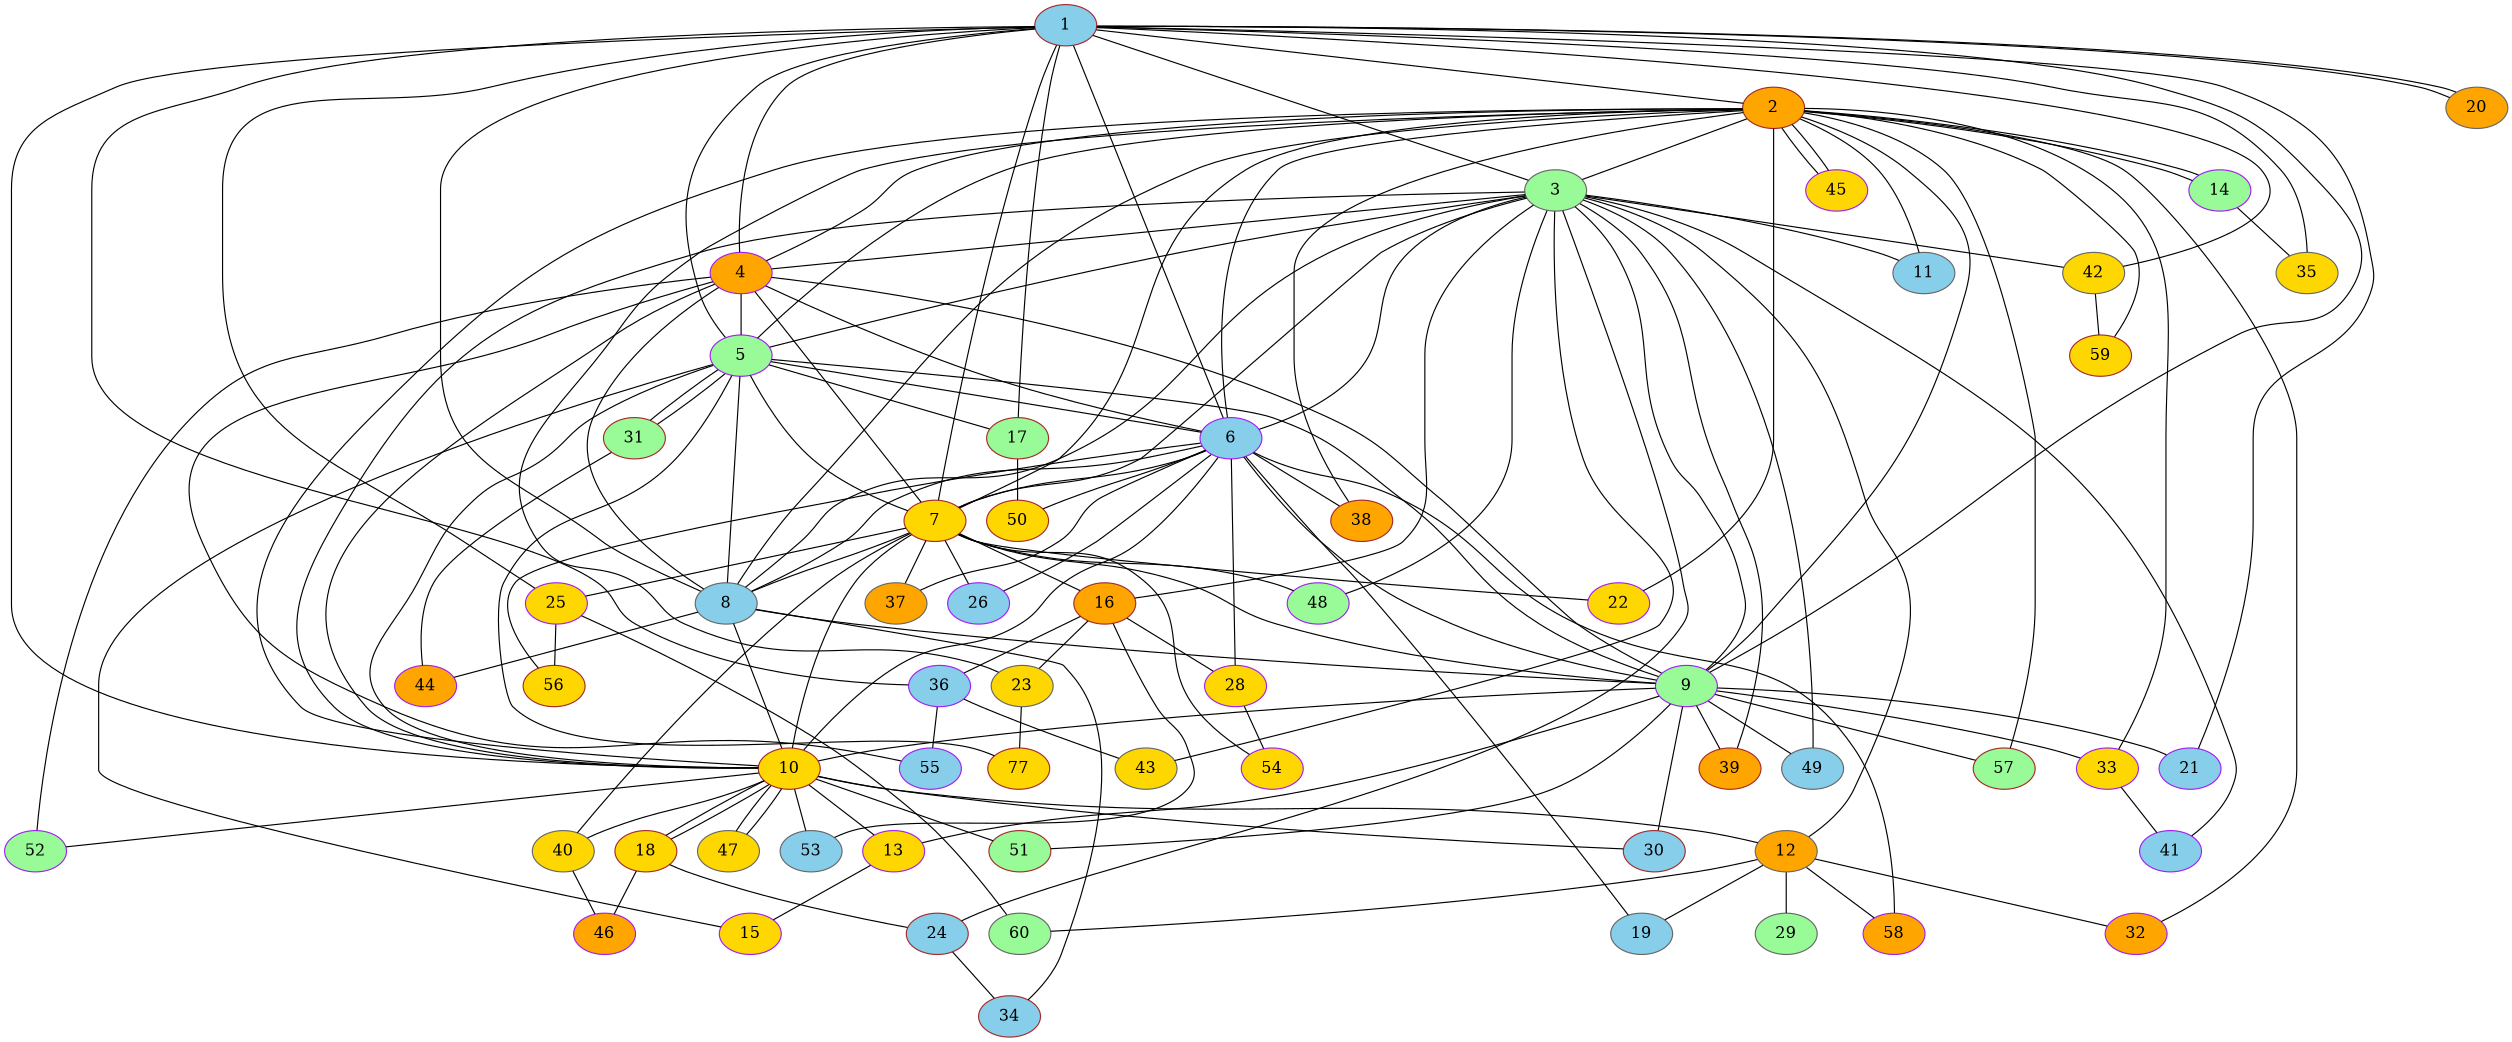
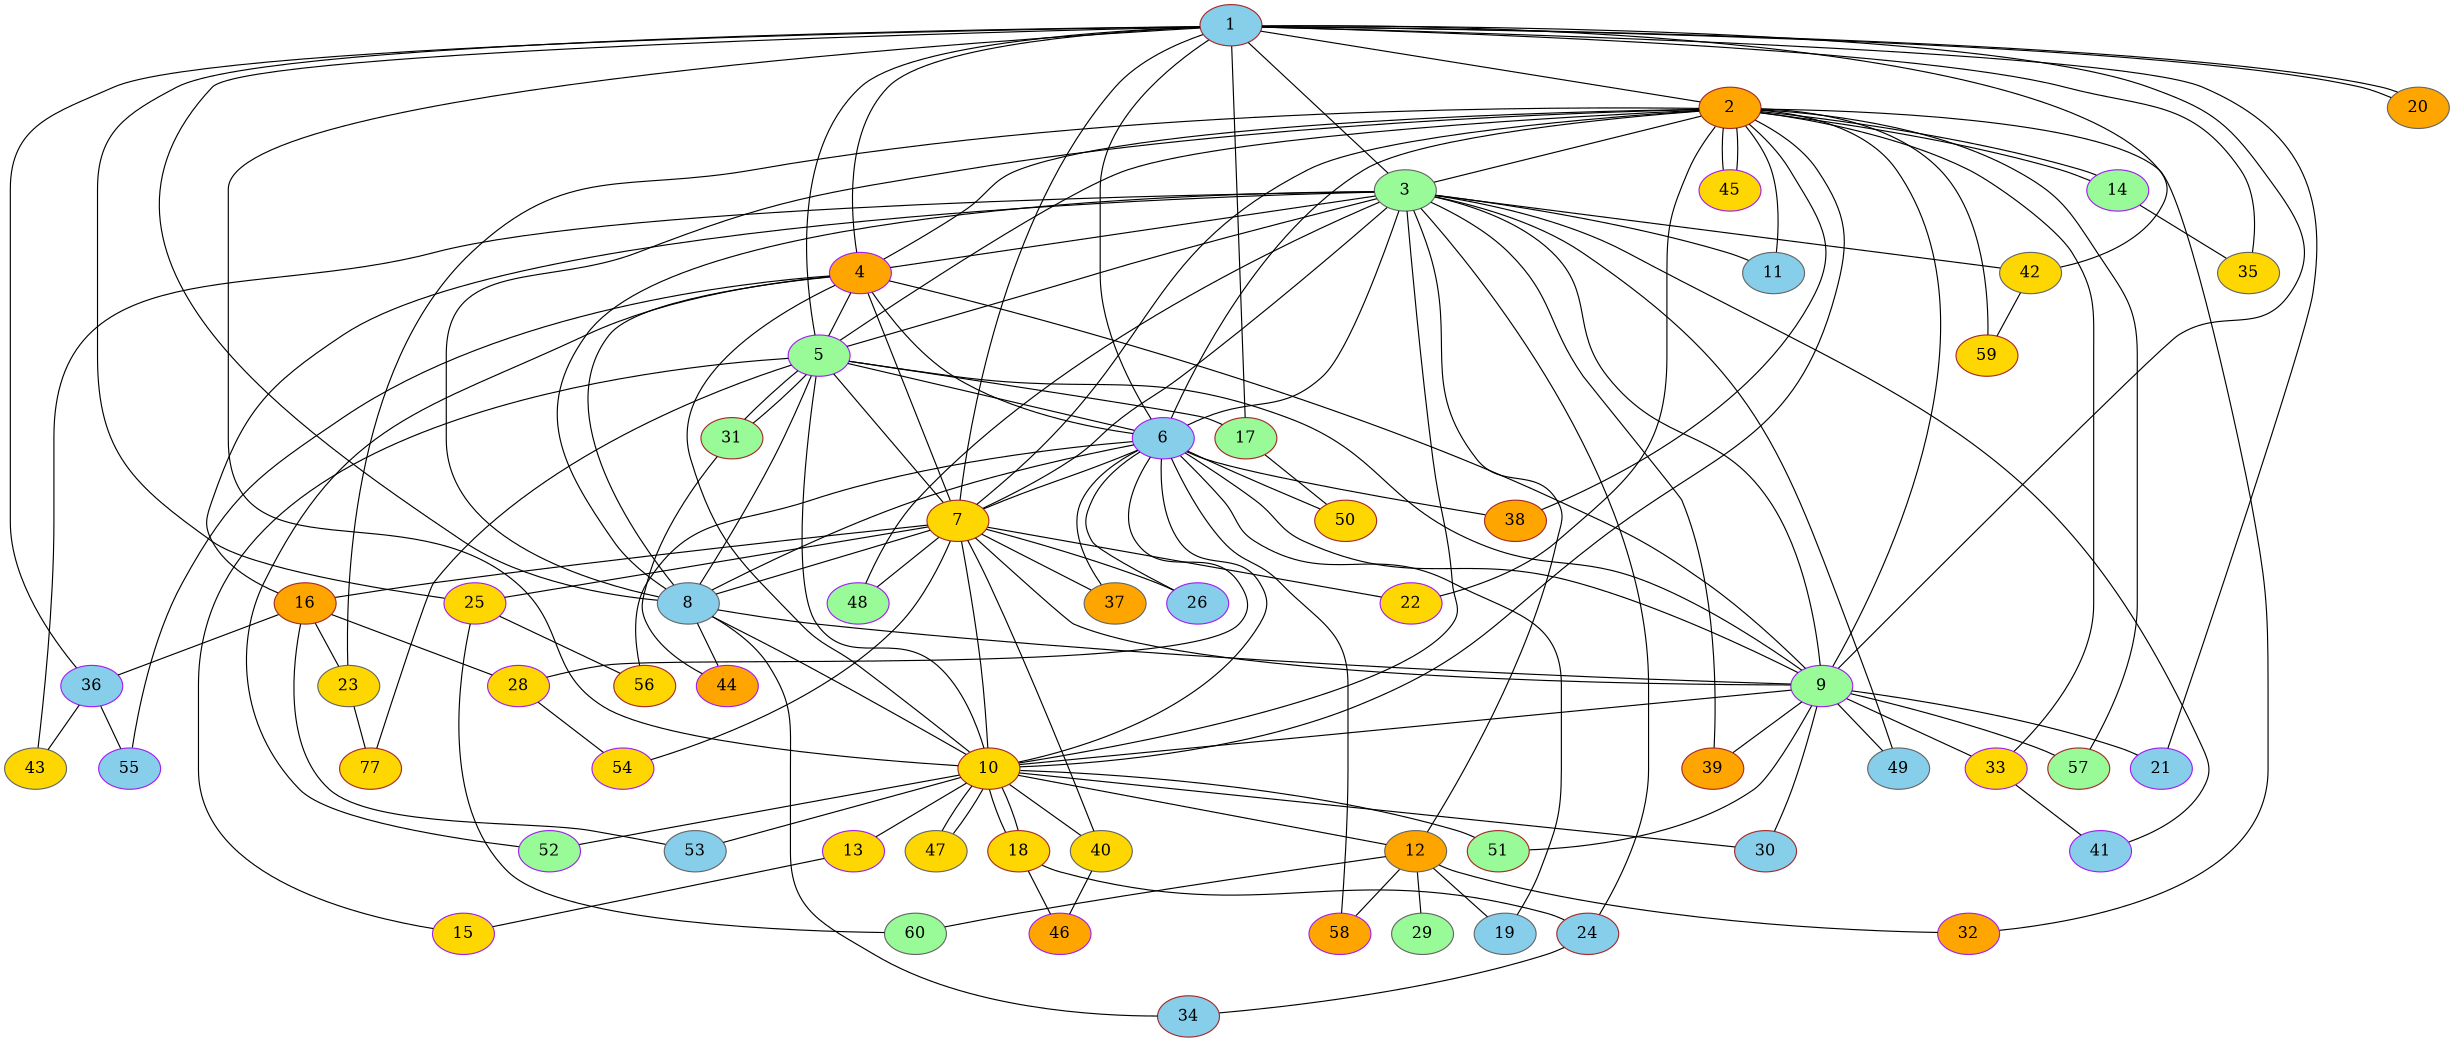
edge "9" -- "13": removed
